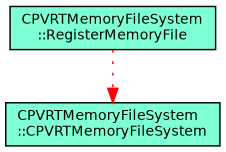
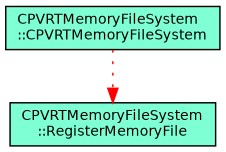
edge "CPVRTMemoryFileSystem ::RegisterMemoryFile" -> "CPVRTMemoryFileSystem ::CPVRTMemoryFileSystem": reversed
